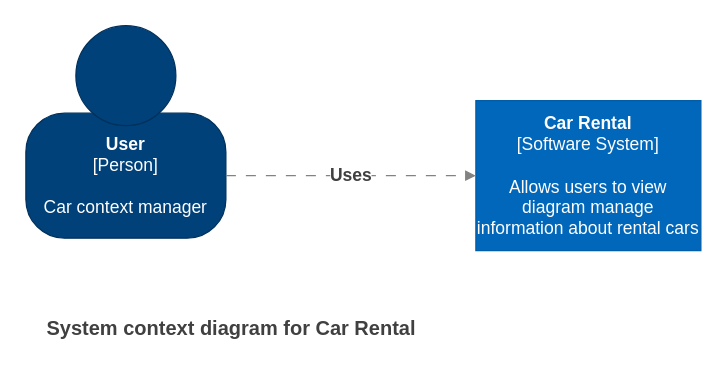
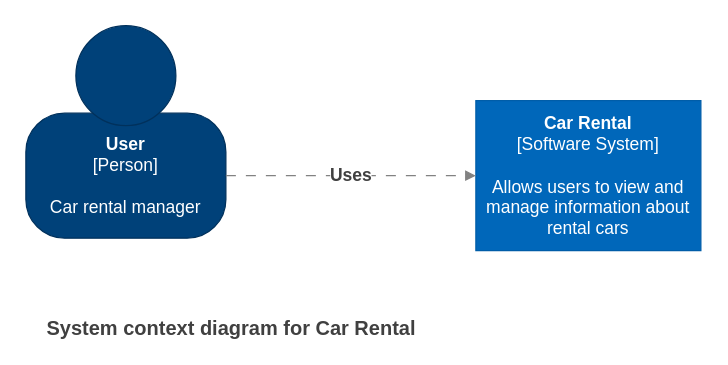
node "User [Person] Car context manager": label "User [Person] Car context manager" -> "User [Person] Car rental manager"
node "Car Rental [Software System] Allows users to view diagram manage information about rental cars": label "Car Rental [Software System] Allows users to view diagram manage information about rental cars" -> "Car Rental [Software System] Allows users to view and manage information about rental cars"
